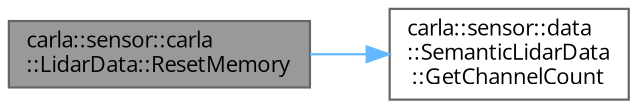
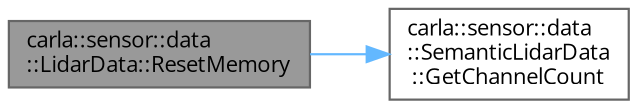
node "carla::sensor::carla ::LidarData::ResetMemory": label "carla::sensor::carla ::LidarData::ResetMemory" -> "carla::sensor::data ::LidarData::ResetMemory"
